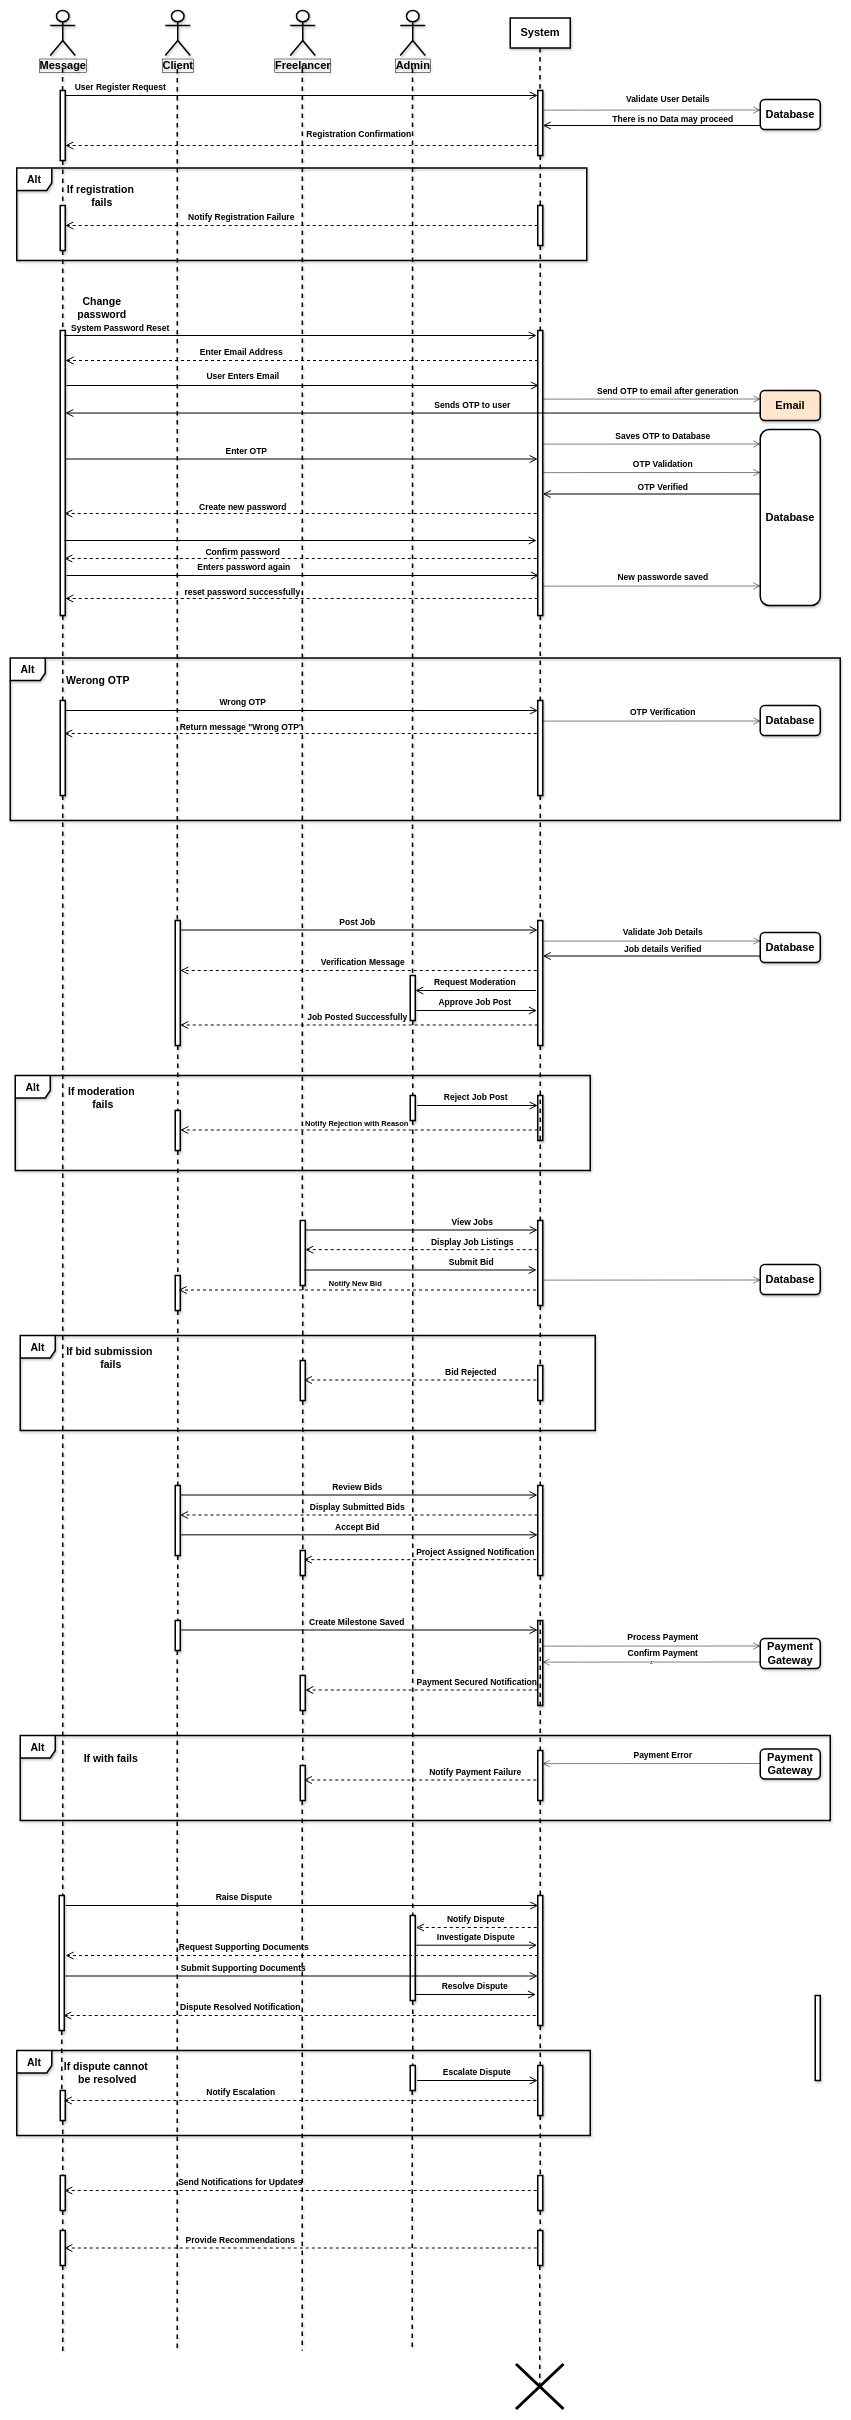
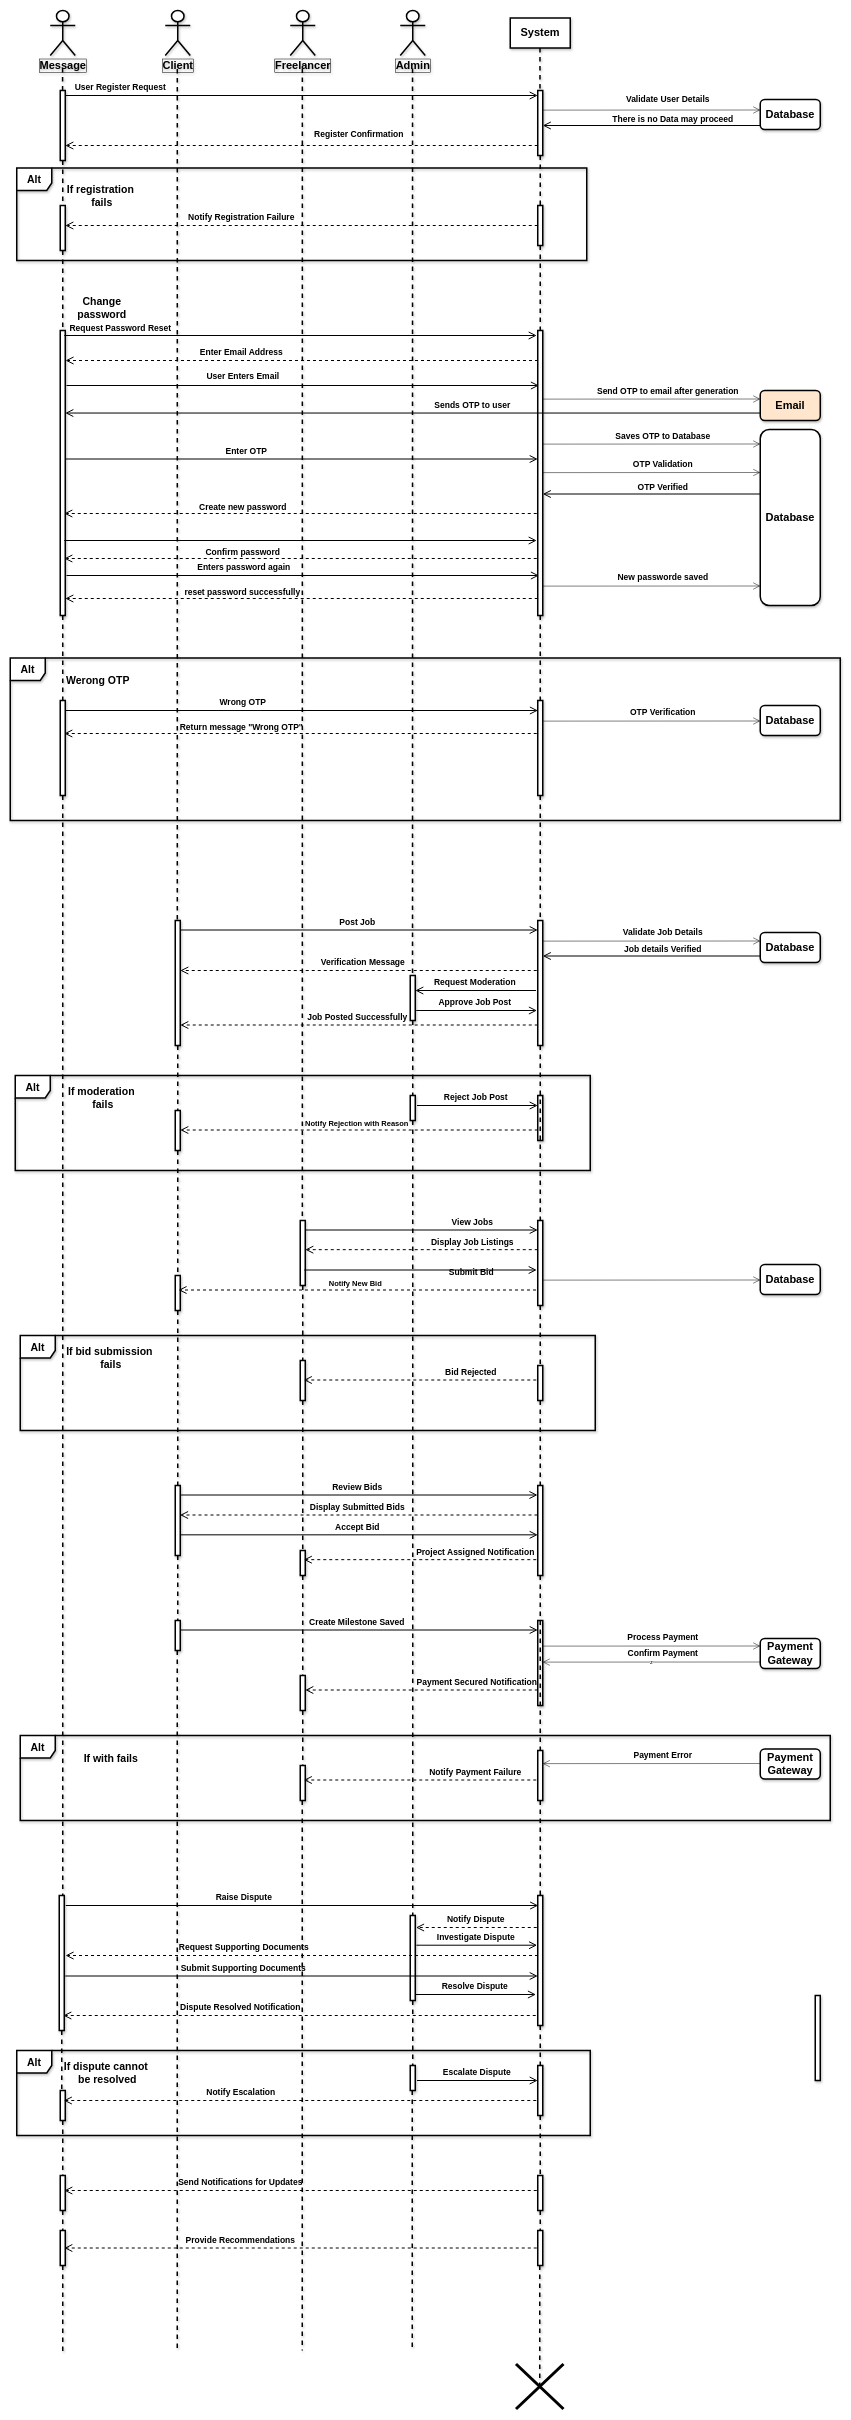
node "Registration Confirmation": label "Registration Confirmation" -> "Register Confirmation"
node "System Password Reset": label "System Password Reset" -> "Request Password Reset"
node "Submit Bid": moved (471, 1263) -> (471, 1273)
